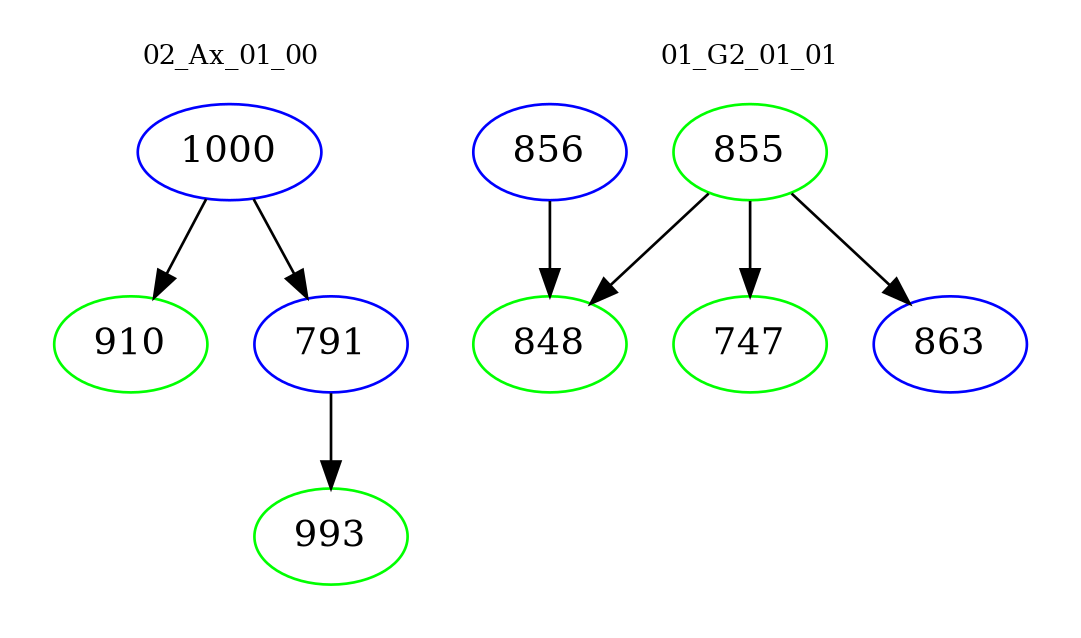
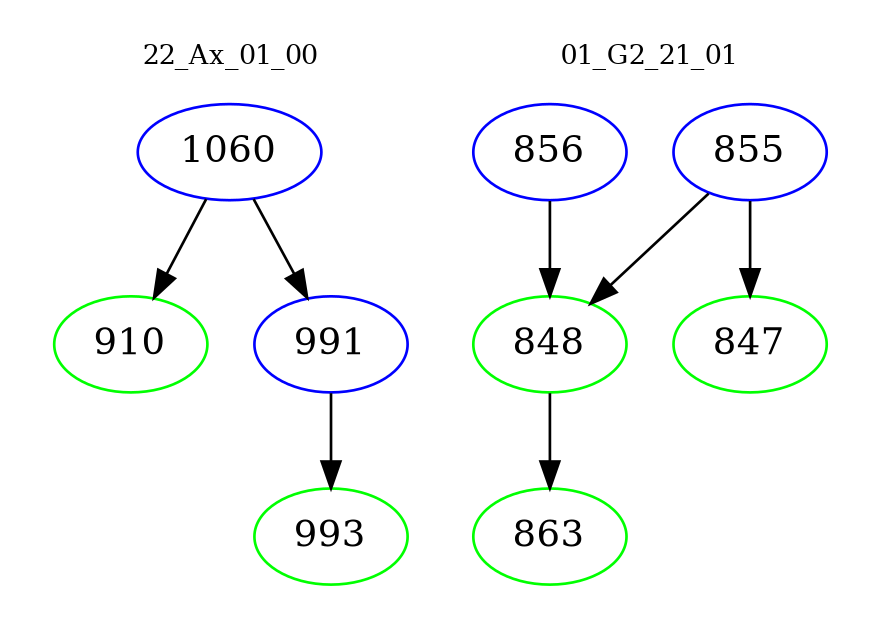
cluster "02_Ax_01_00": label "02_Ax_01_00" -> "22_Ax_01_00"
cluster "01_G2_01_01": label "01_G2_01_01" -> "01_G2_21_01"
node "1000": label "1000" -> "1060"
node "855": color green -> blue
edge "855" -> "863": now "848" -> "863"
node "791": label "791" -> "991"
node "747": label "747" -> "847"
node "863": color blue -> green
